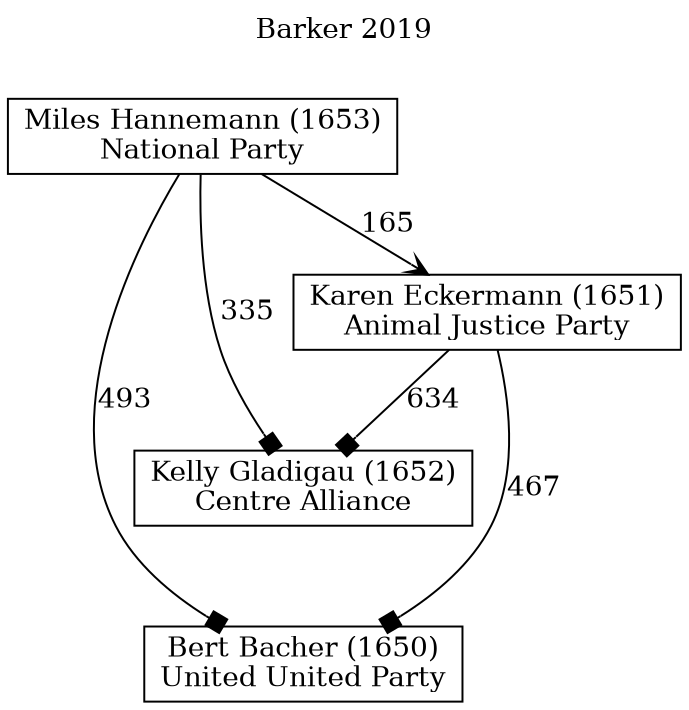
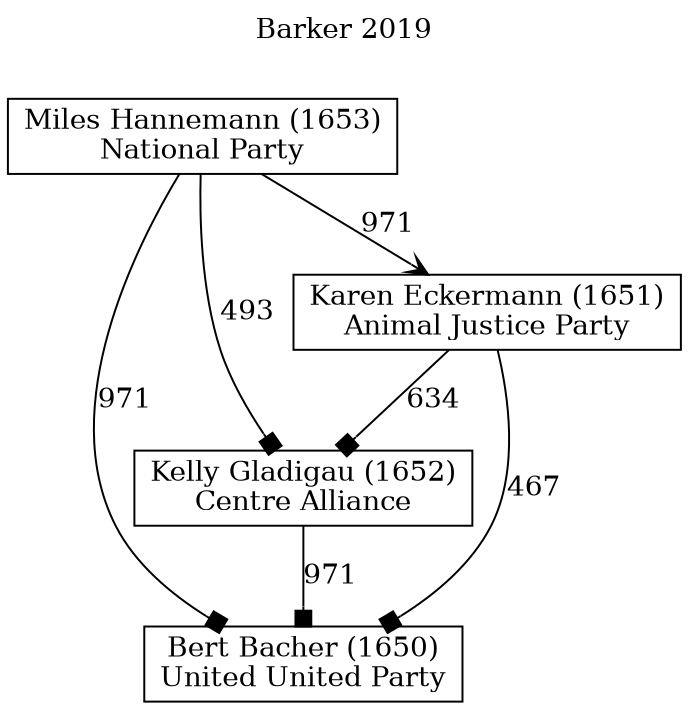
edge "Miles Hannemann (1653) National Party" -> "Karen Eckermann (1651) Animal Justice Party": label "165" -> "971"
edge "Miles Hannemann (1653) National Party" -> "Kelly Gladigau (1652) Centre Alliance": label "335" -> "493"
edge "Miles Hannemann (1653) National Party" -> "Bert Bacher (1650) United United Party": label "493" -> "971"
edge "Kelly Gladigau (1652) Centre Alliance" -> "Bert Bacher (1650) United United Party": added, label "971"
